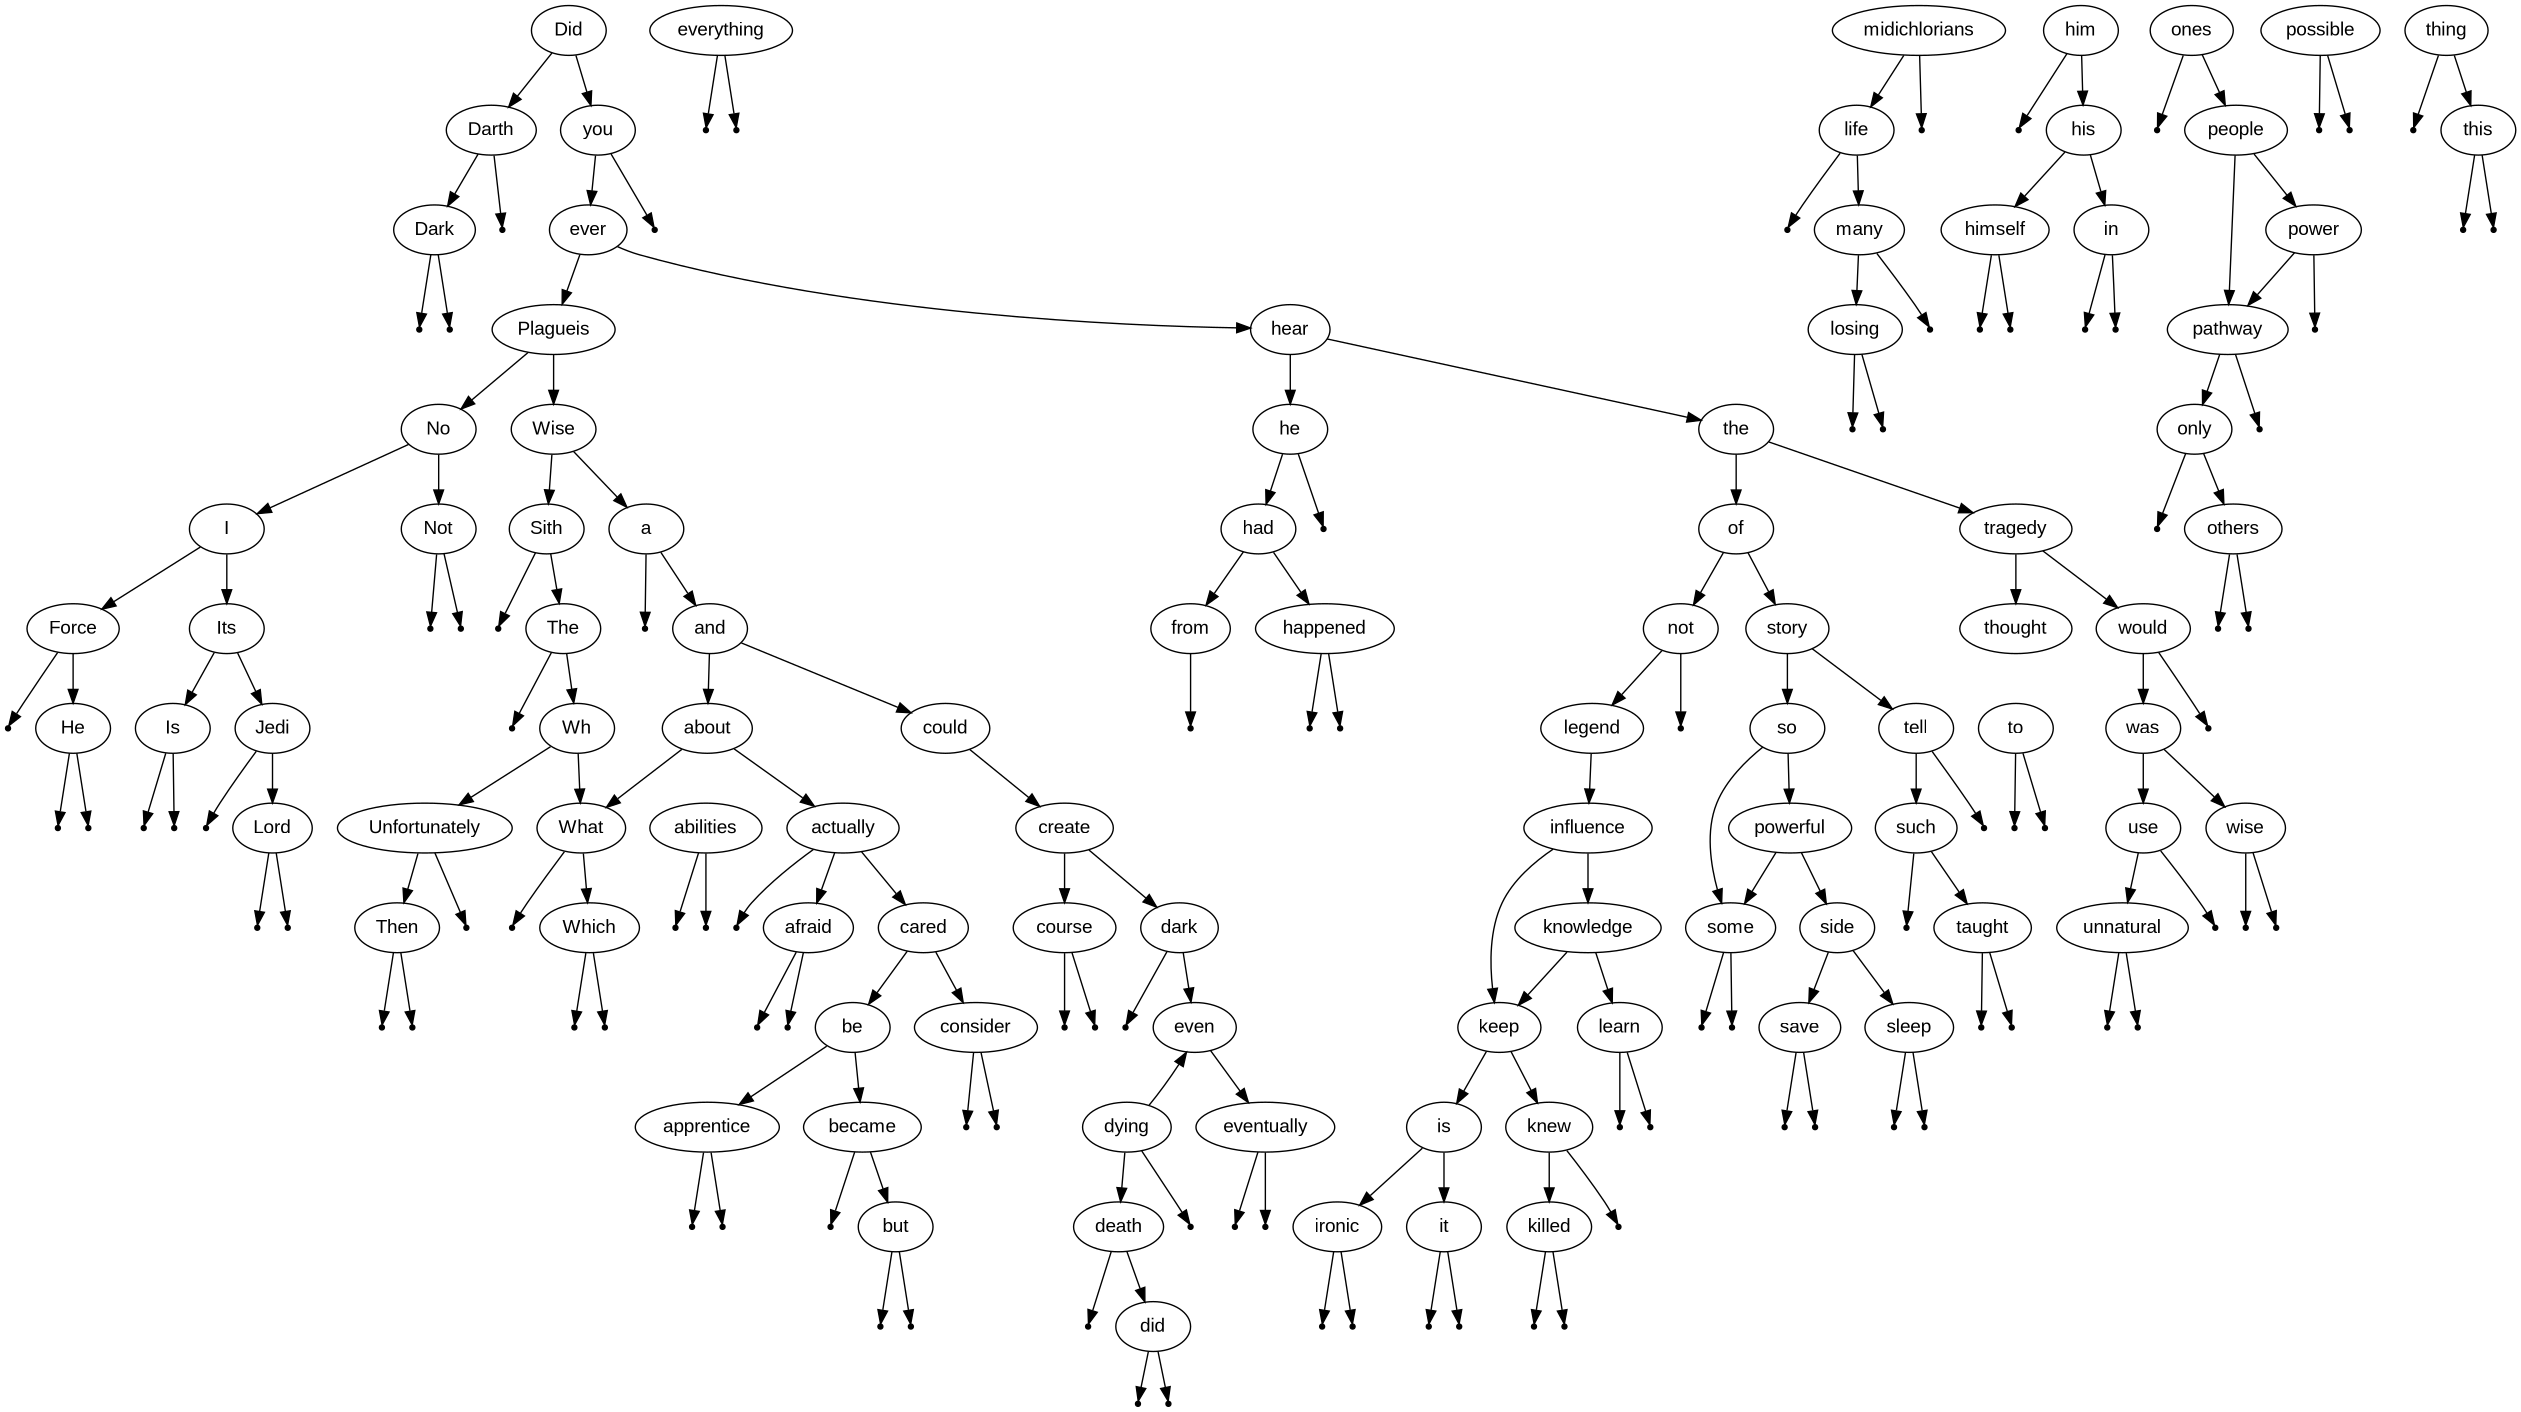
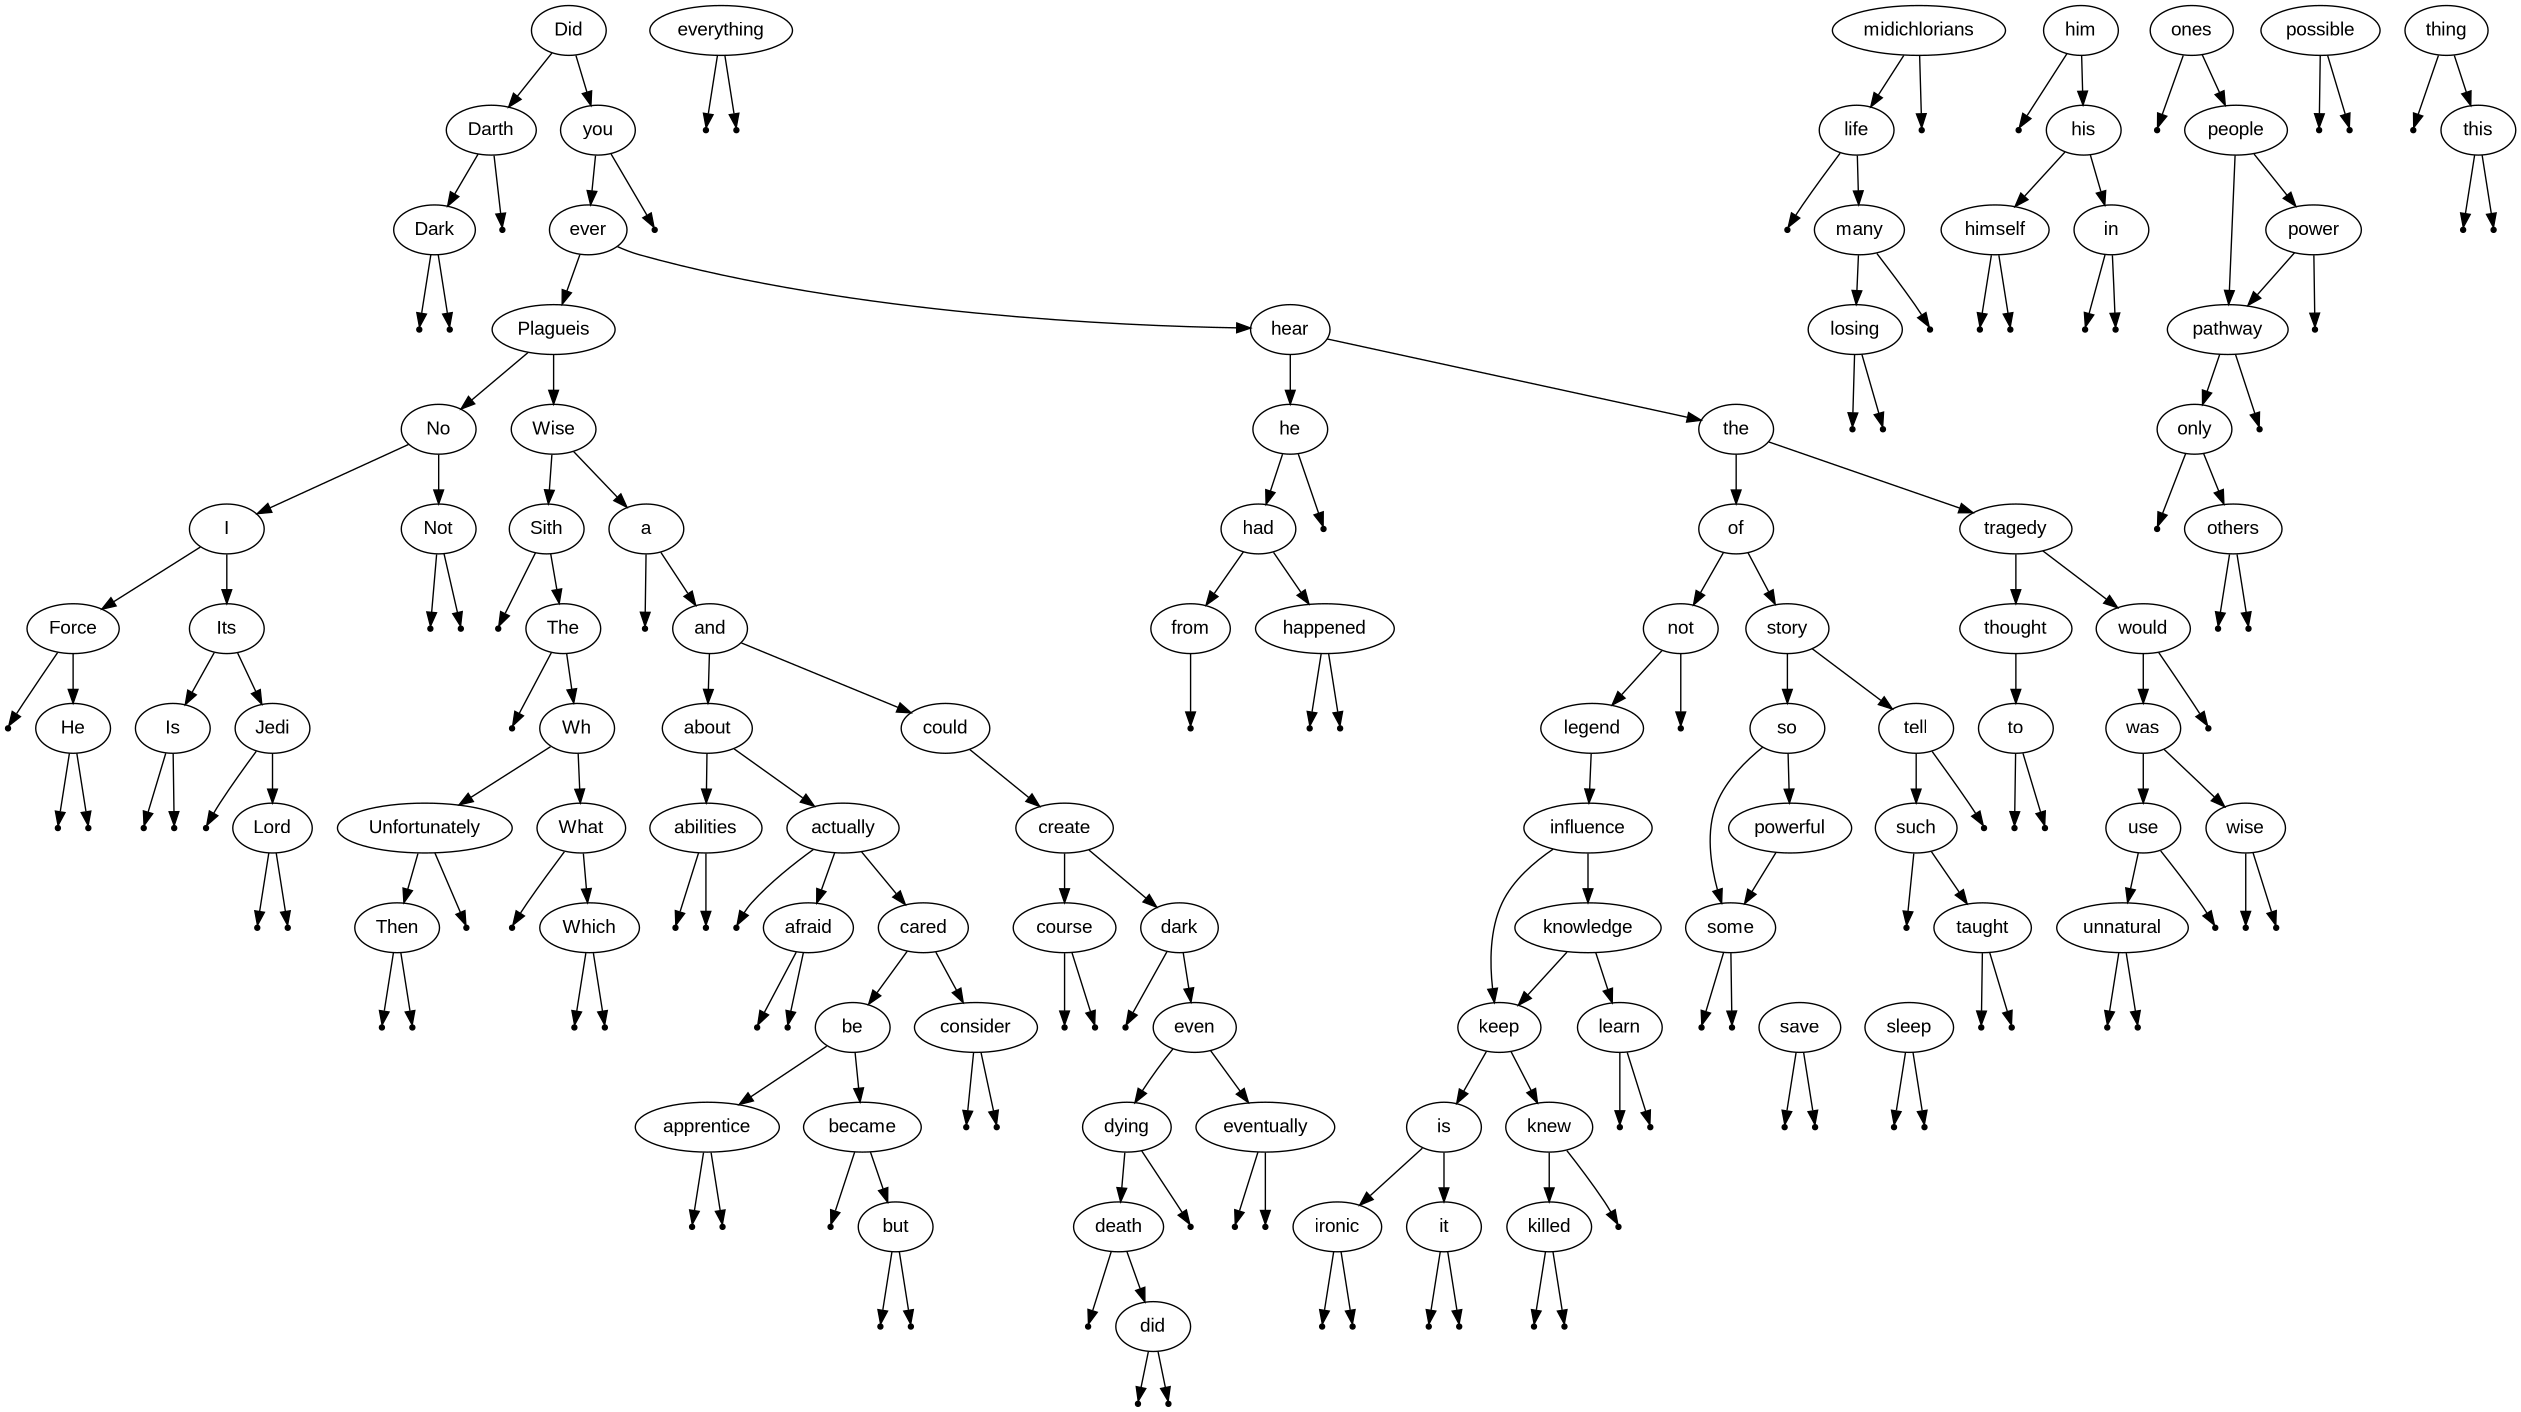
edge "thought" -> "to": added
edge "about" -> "What": now "about" -> "abilities"
node "side": removed
edge "dying" -> "even": reversed
